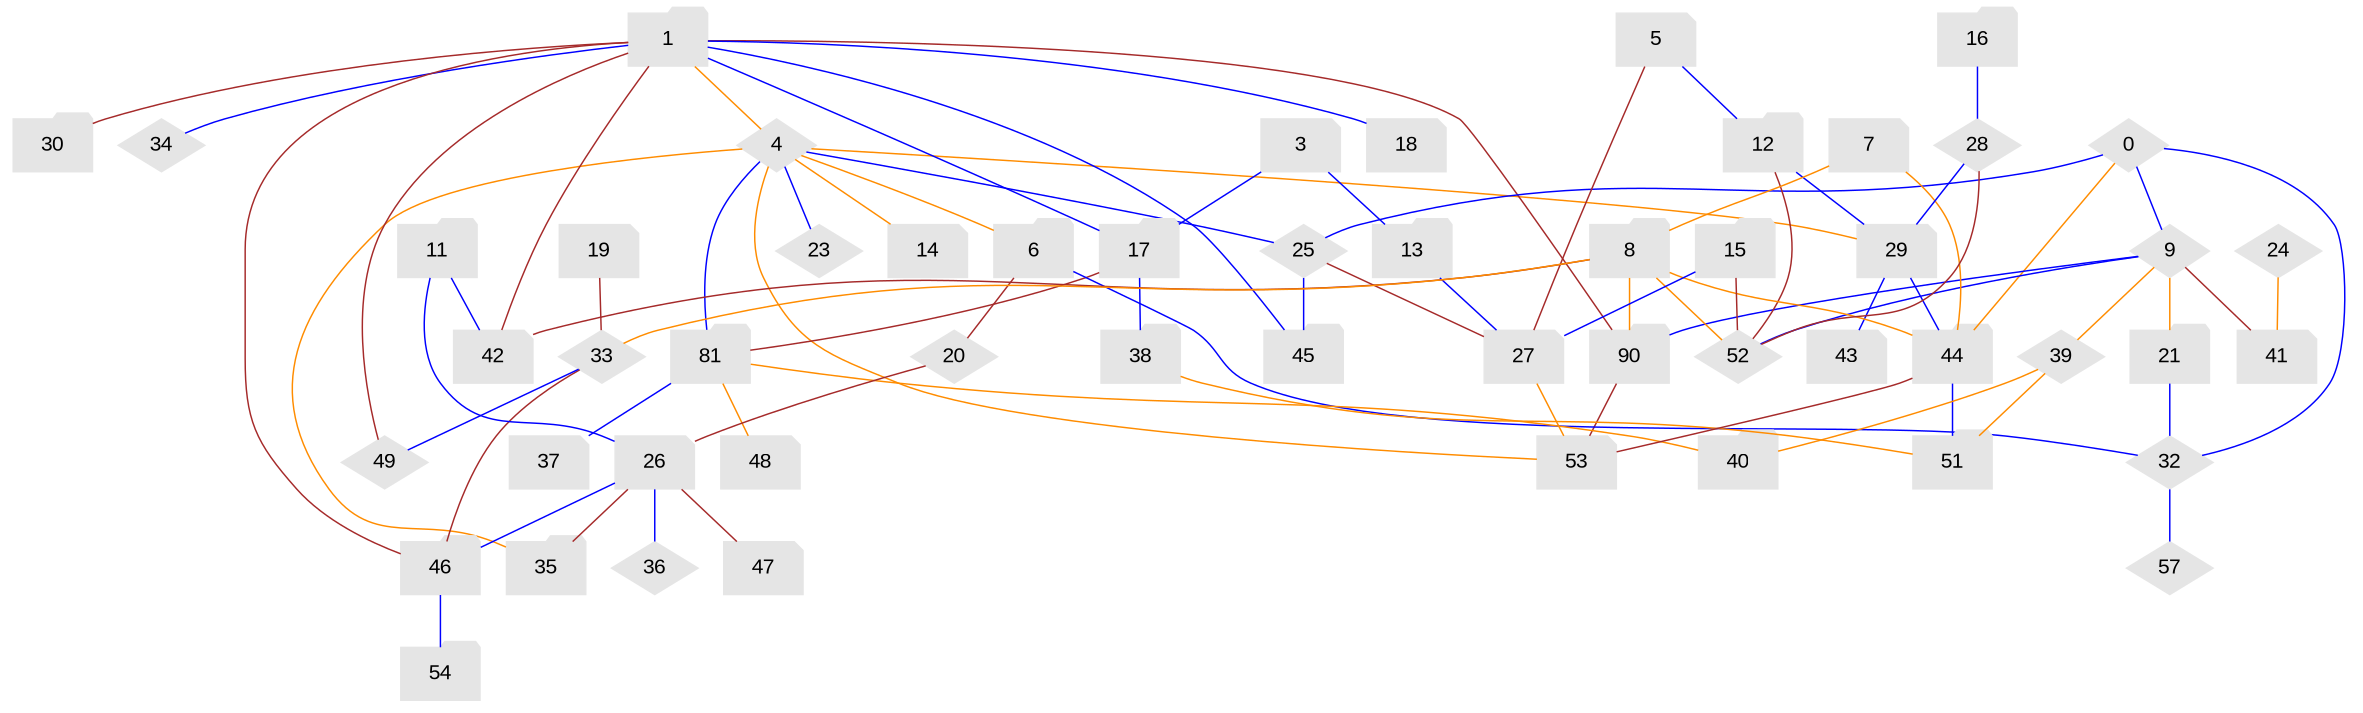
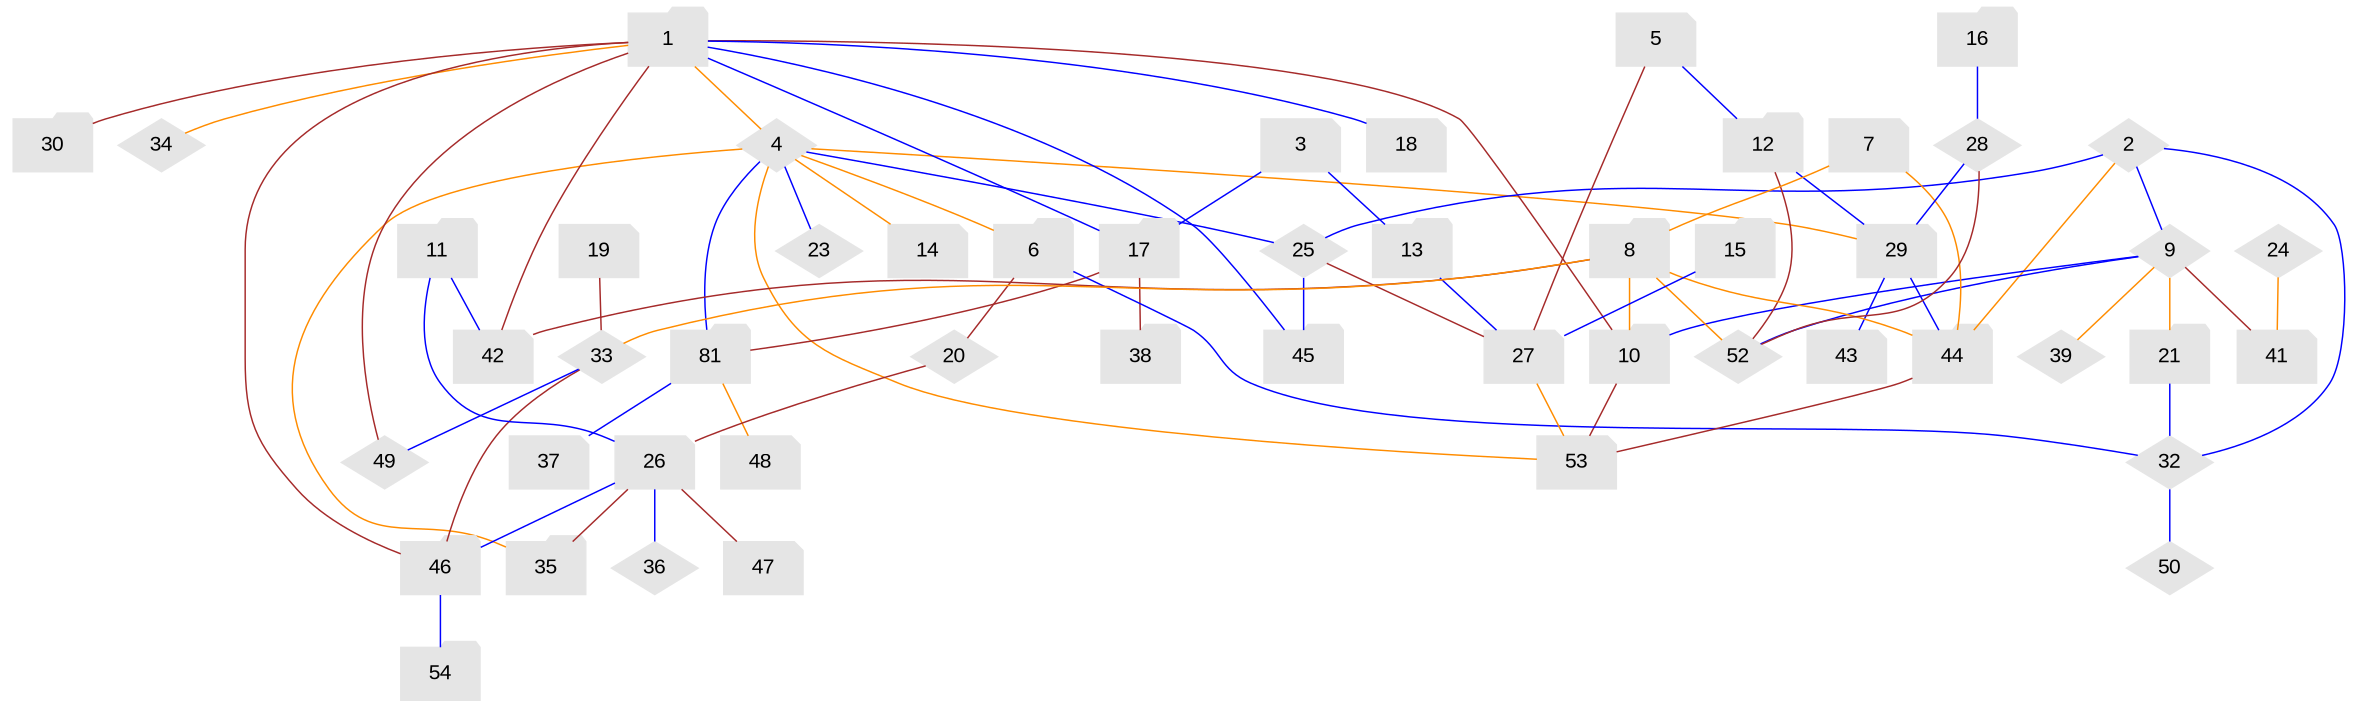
edge "1" -- "34": color blue -> darkorange
node "0": label "0" -> "2"
edge "15" -- "52": removed
edge "17" -- "38": color blue -> brown
node "90": label "90" -> "10"
node "40": removed
node "51": removed
node "57": label "57" -> "50"
